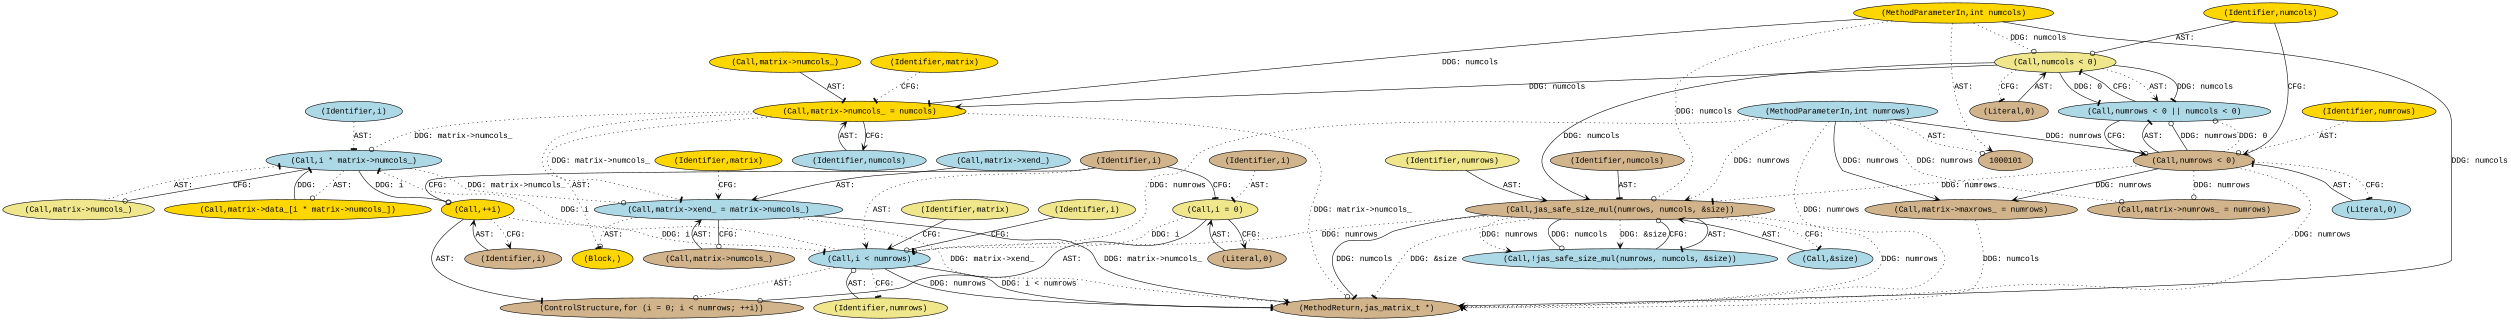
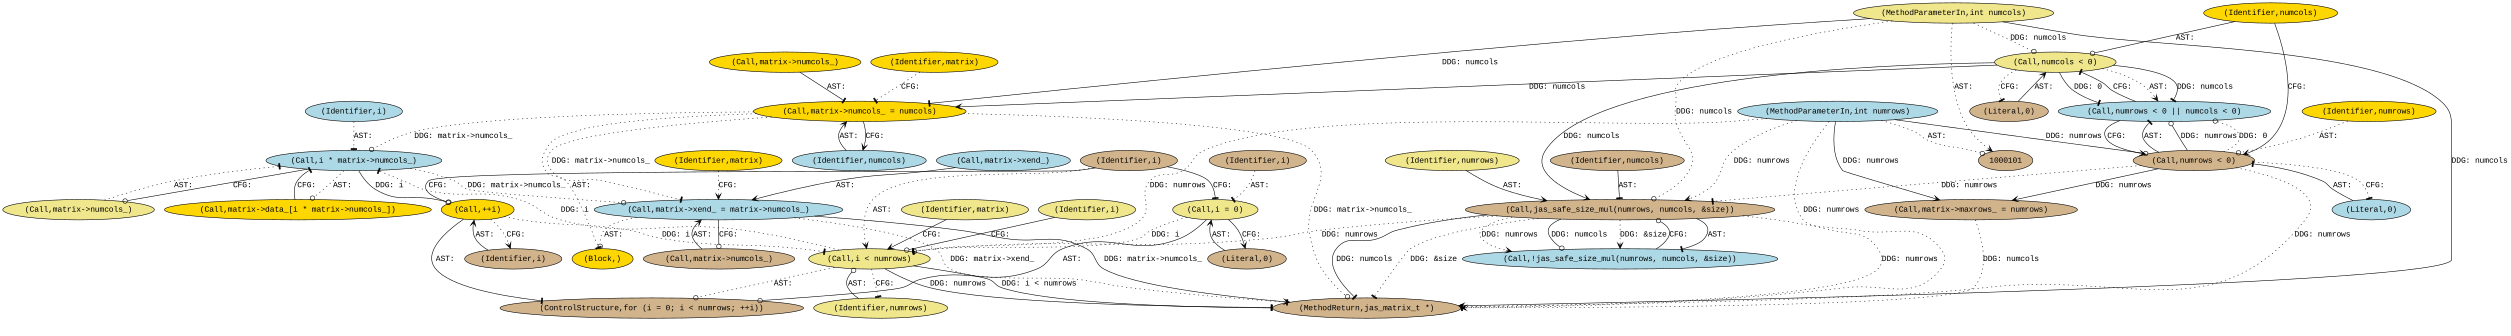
node "(MethodParameterIn,int numcols)": fillcolor gold -> khaki
edge "(Call,matrix->data_[i * matrix->numcols_])" -> "(Call,i * matrix->numcols_)": label "DDG: " -> "CFG: "
node "(Call,matrix->numrows_ = numrows)": removed
node "(Call,i < numrows)": fillcolor lightblue -> khaki
node "(Call,&size)": removed
